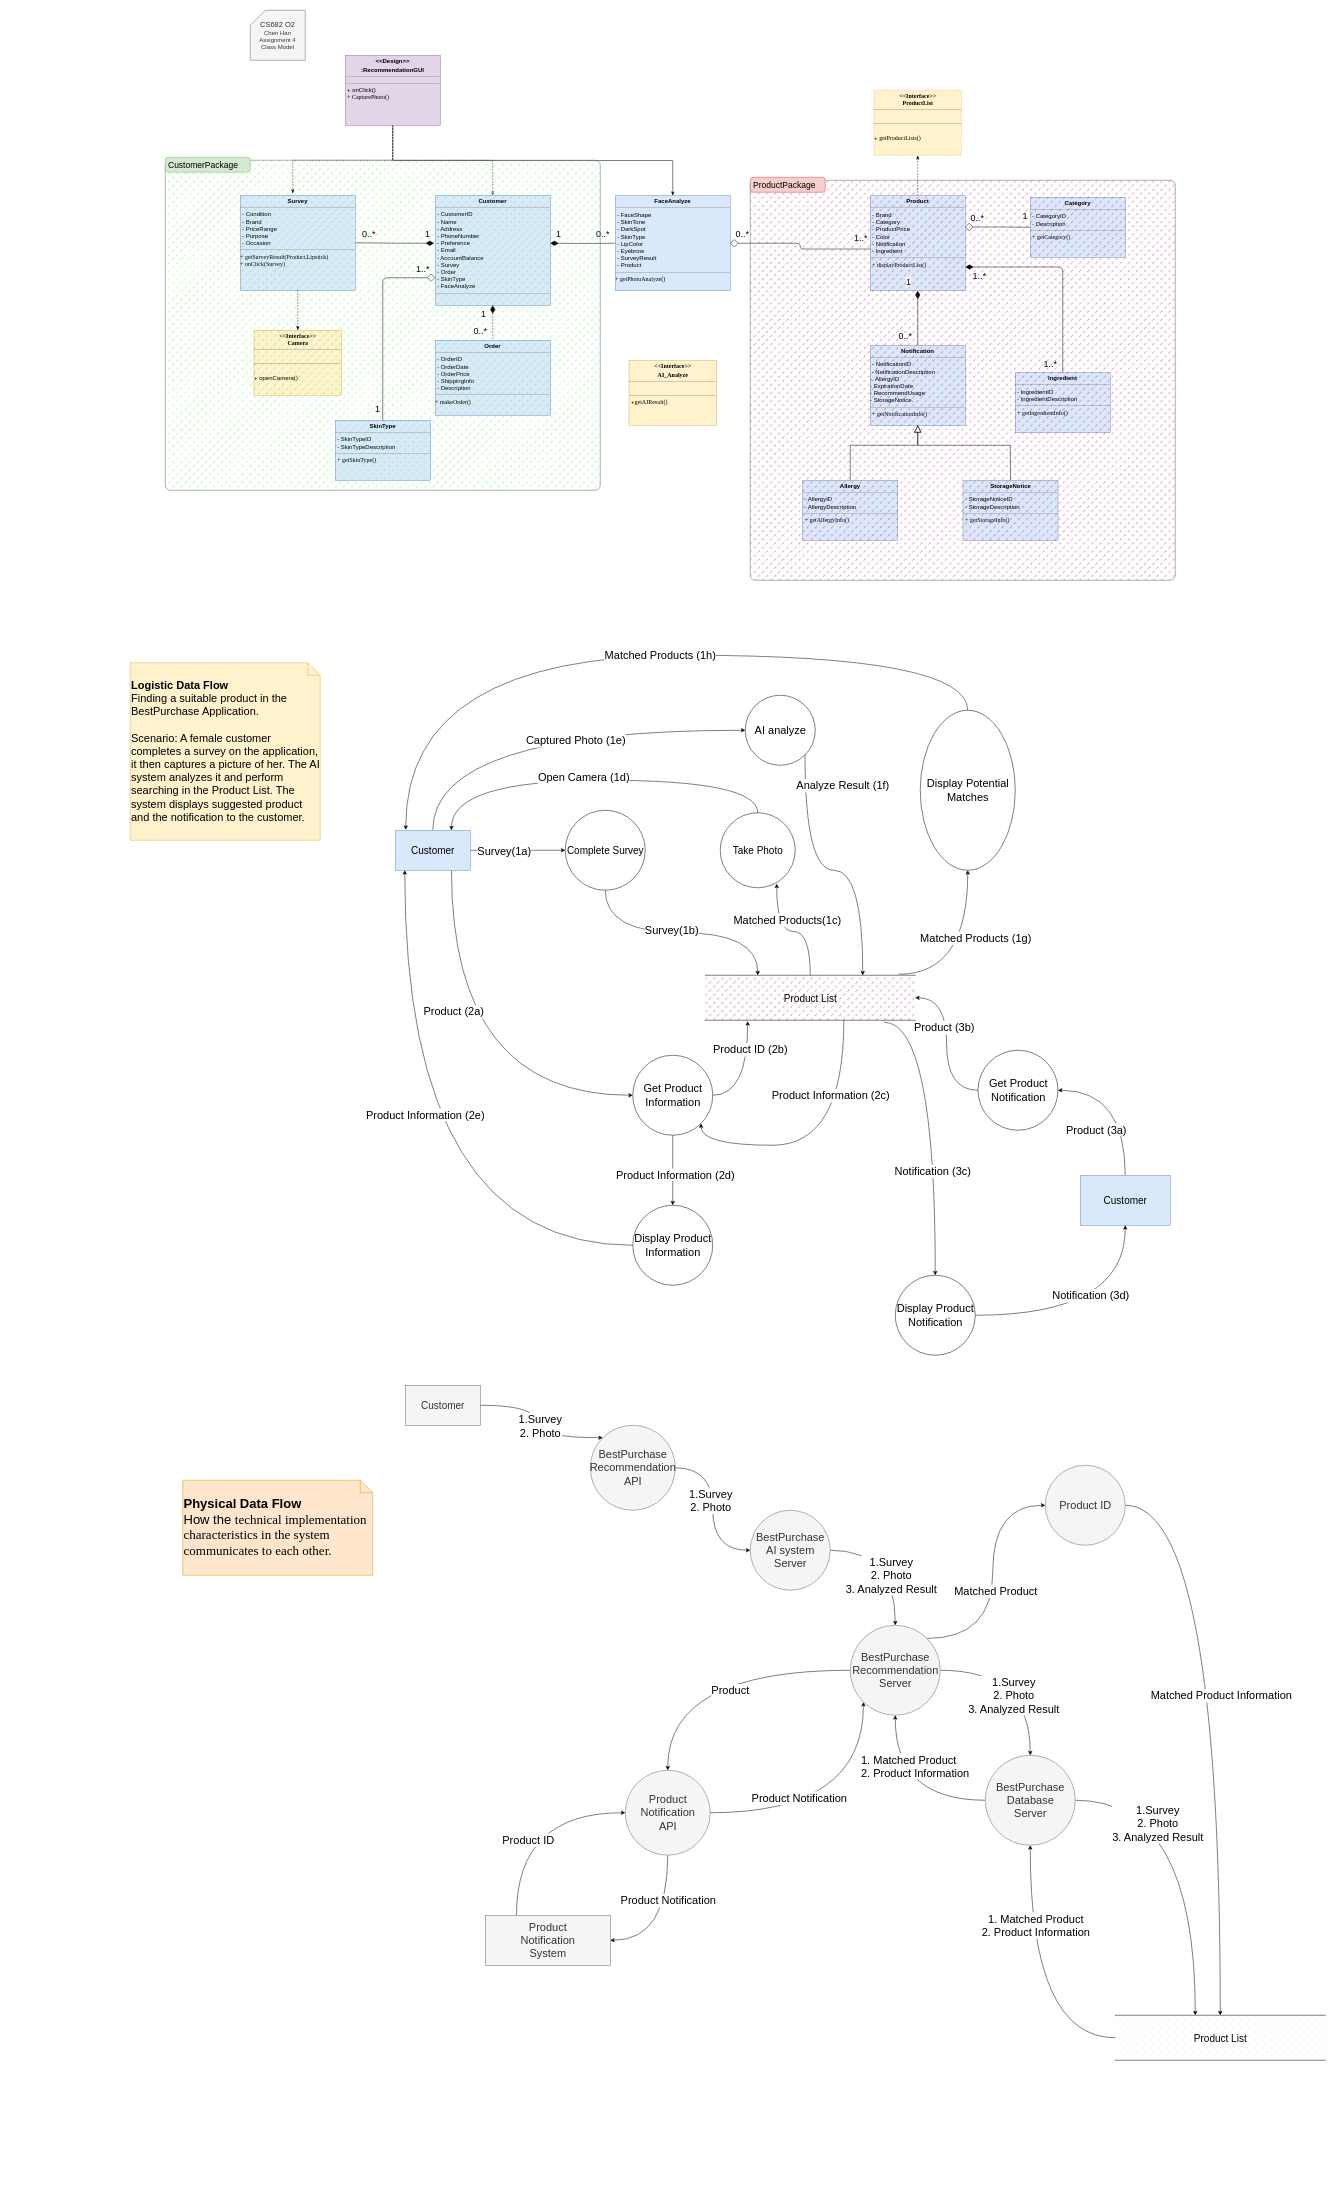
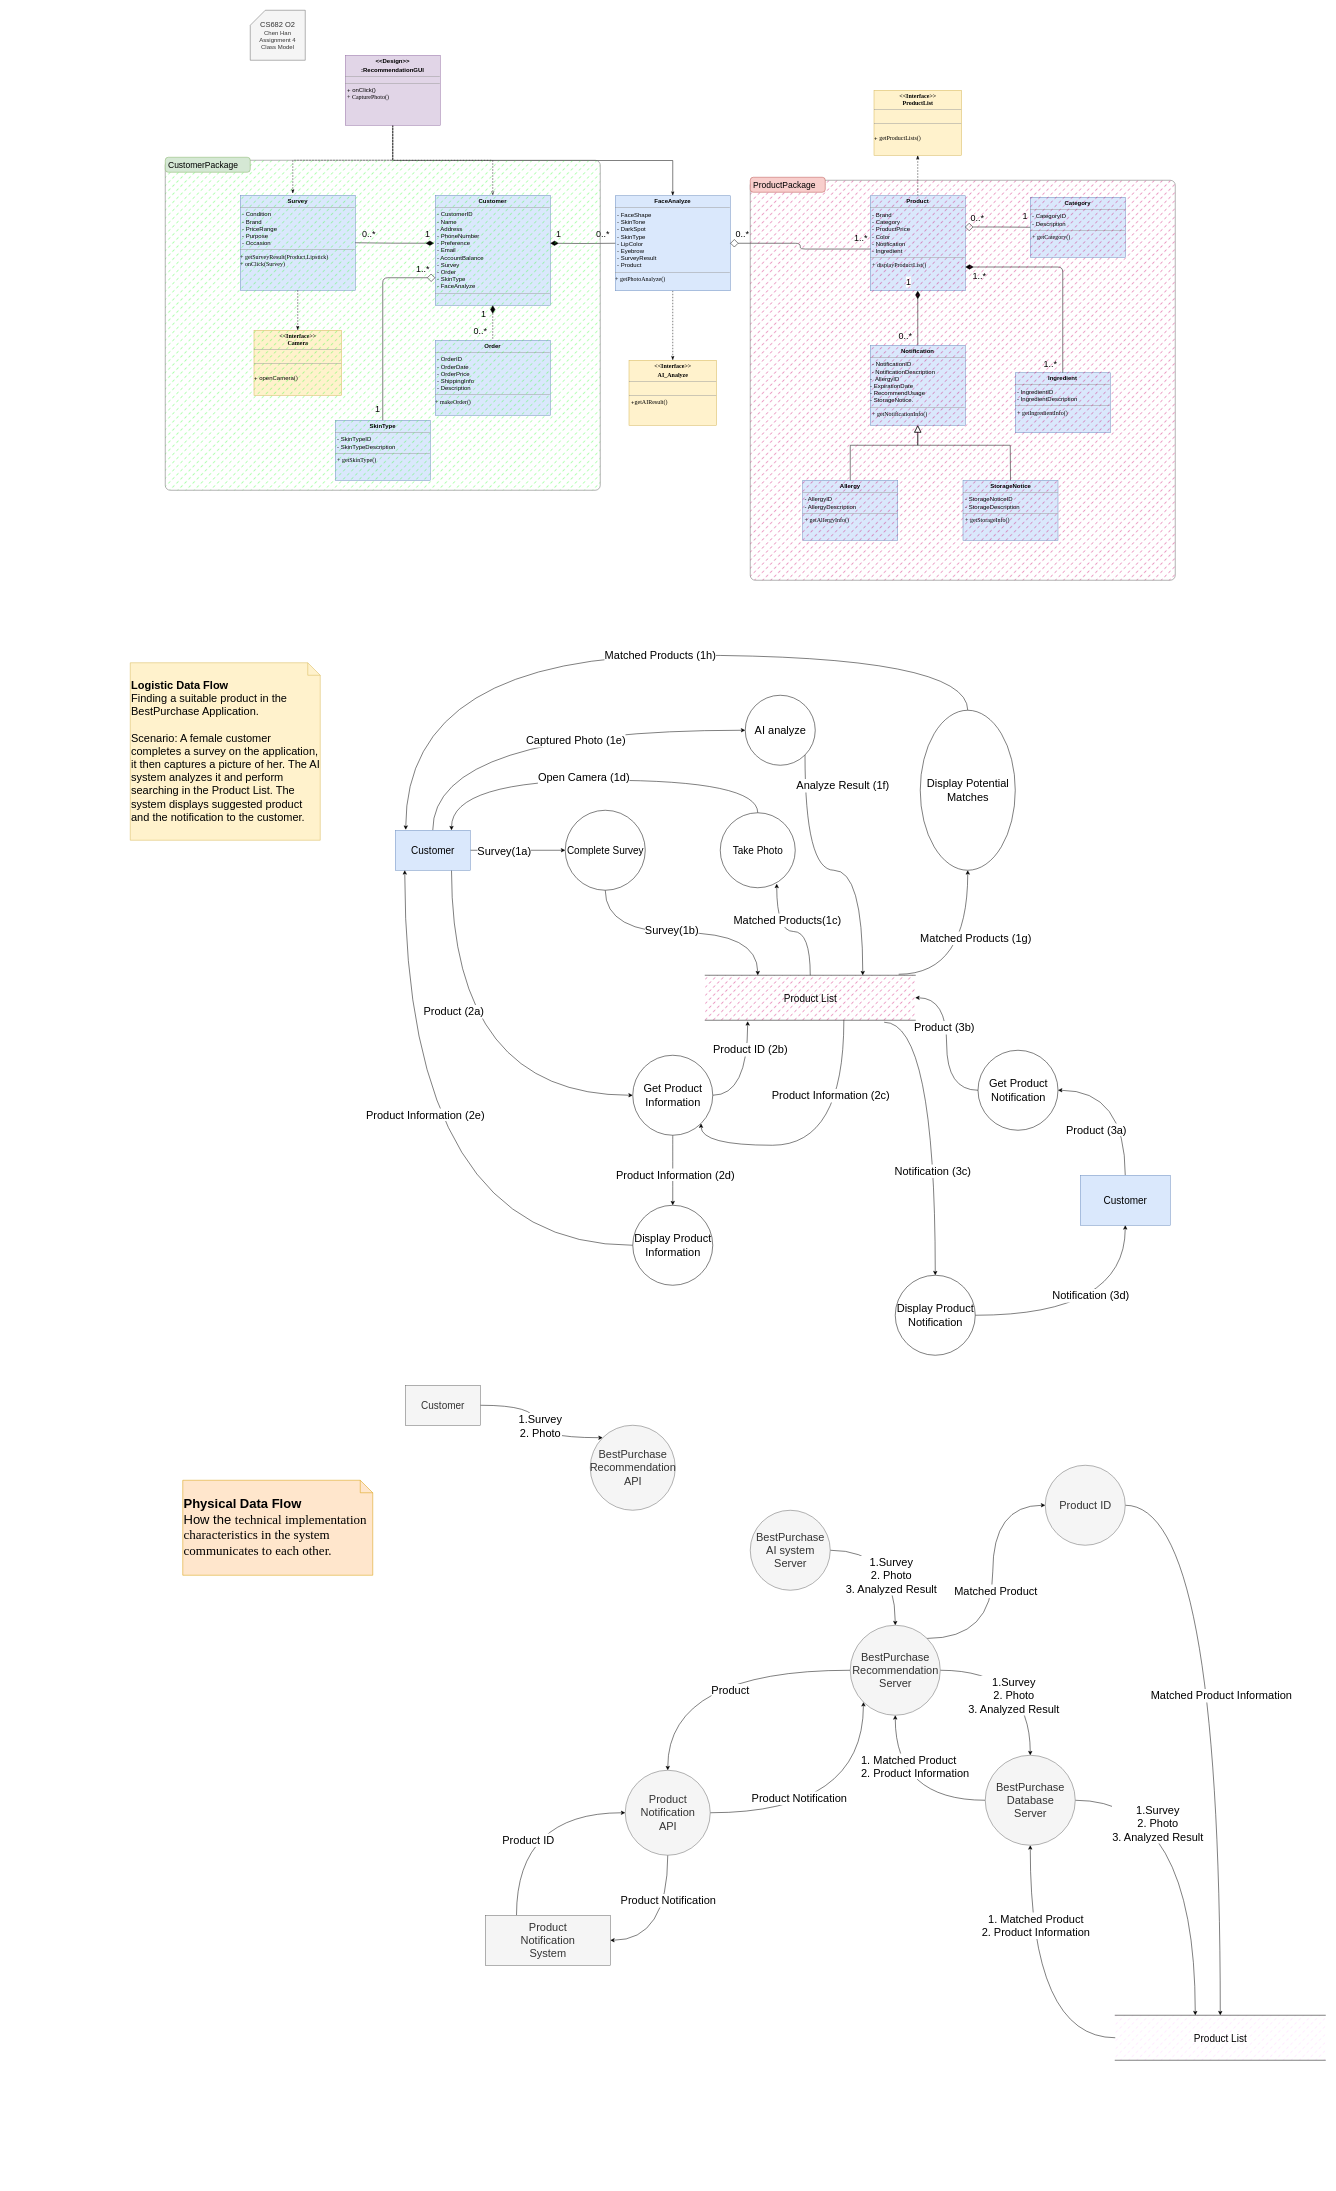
node "<<Interface>>ProductList + getProductLists()": style dashed -> solid
edge "FaceAnalyze - FaceShape- SkinTone- DarkSpot- SkinType- LipColor- Eyebrow - SurveyResult - Product + getPhotoAnalyze()" -> "<<Interface>> AI_Analyze +getAIResult()": added
edge "BestPurchase Recommendation API" -> "BestPurchase AI system Server": removed, label "1.Survey 2. Photo"
